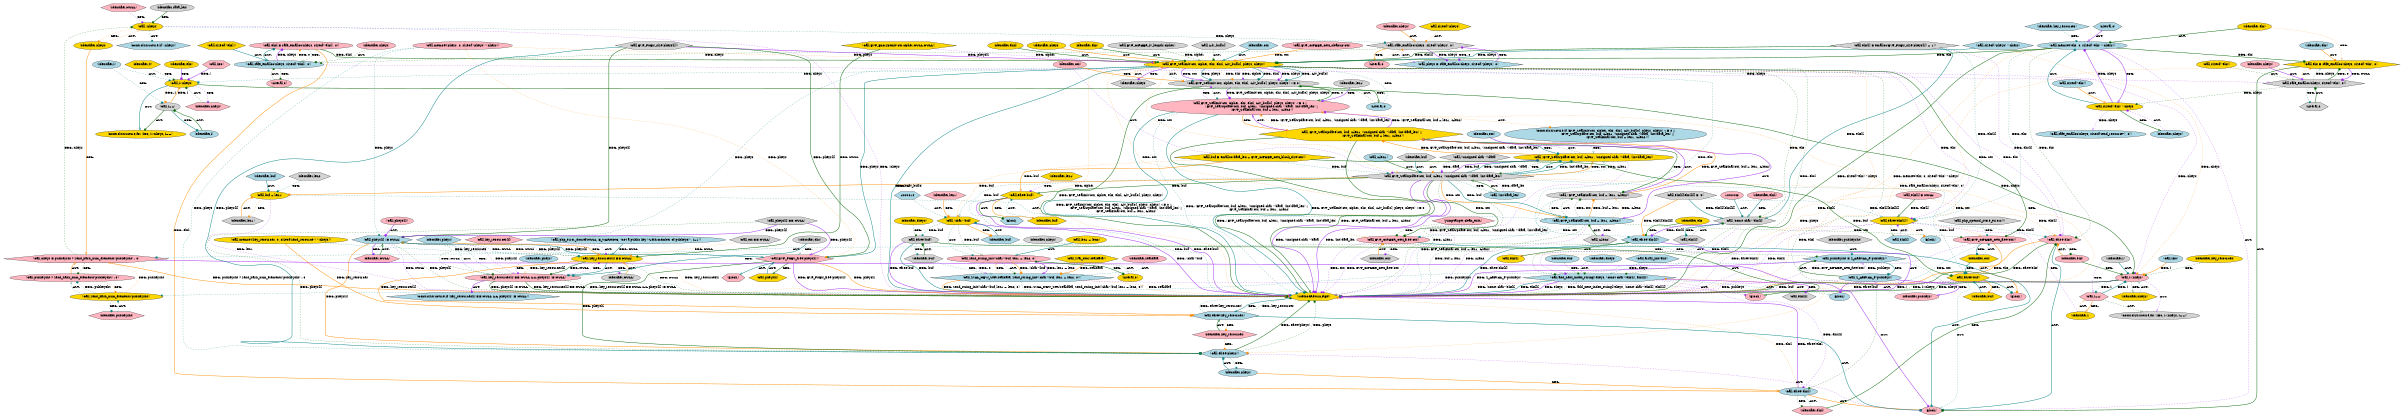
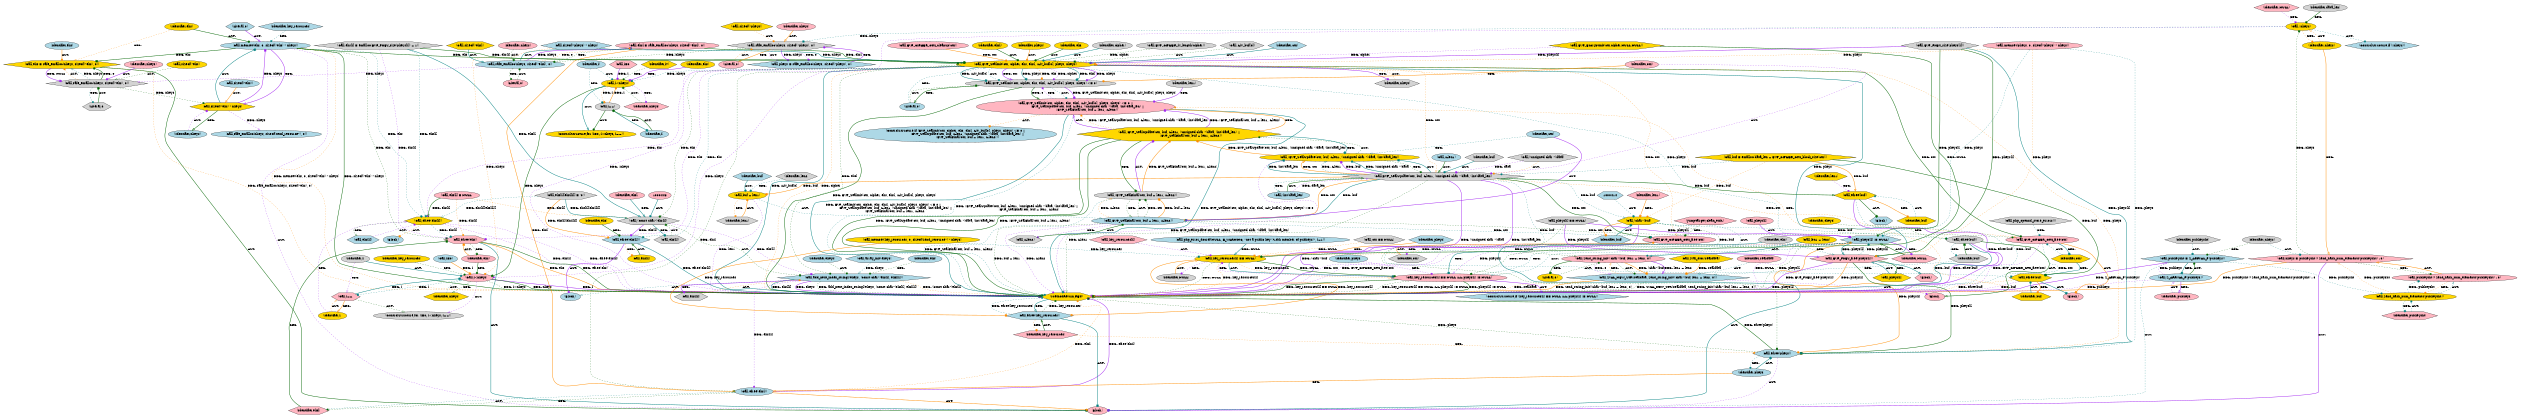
node "(Identifier,cipher)": added
node "(Call,sizeof(*eks) * nkeys)": shape ellipse -> hexagon
node "(Call,array_init(eks))": label "(Call,array_init(eks))" -> "(Call,array_init(ekeys))"
